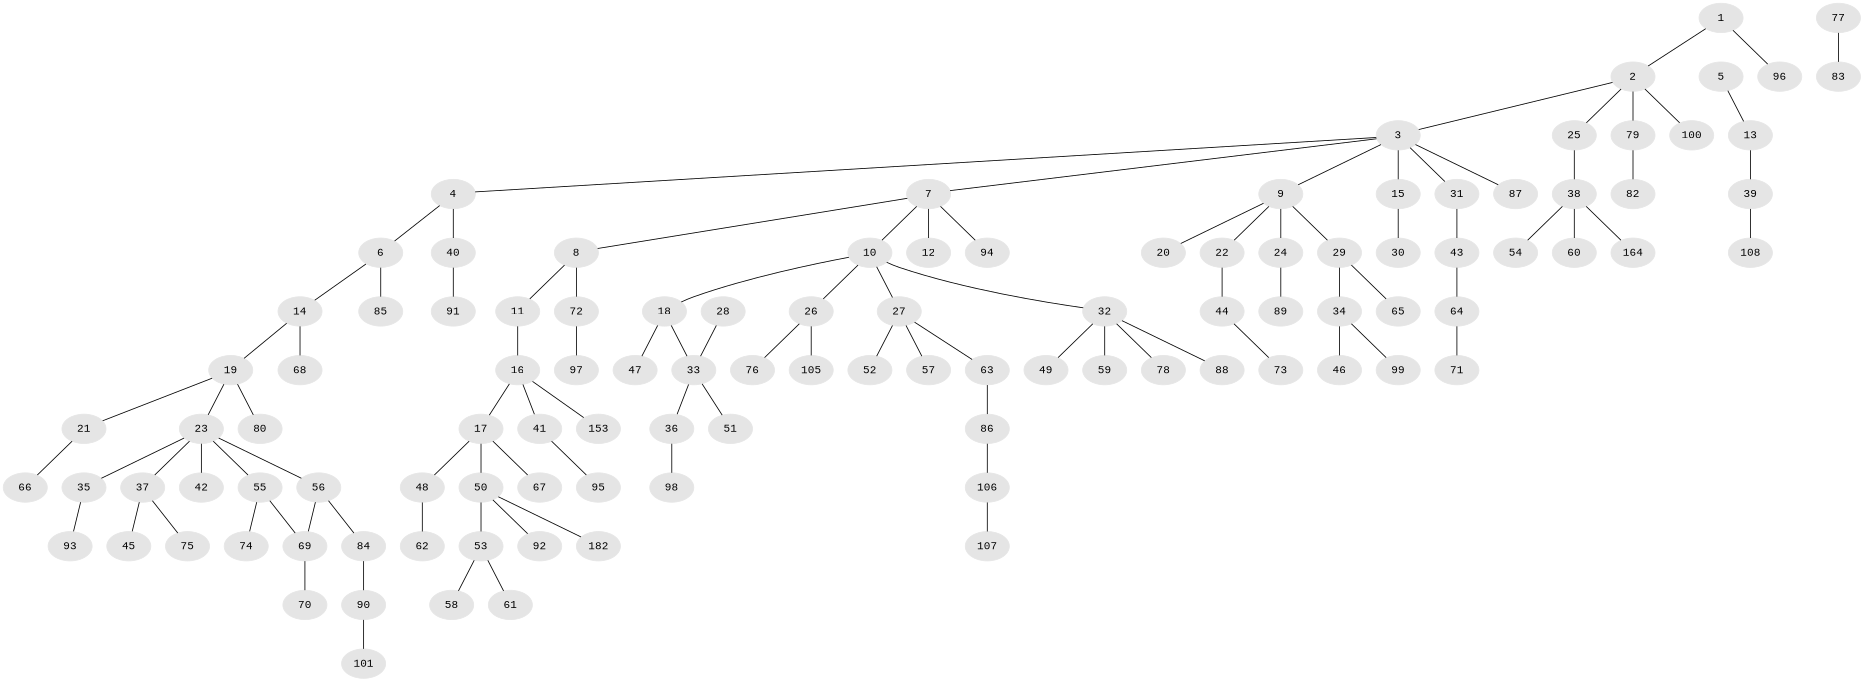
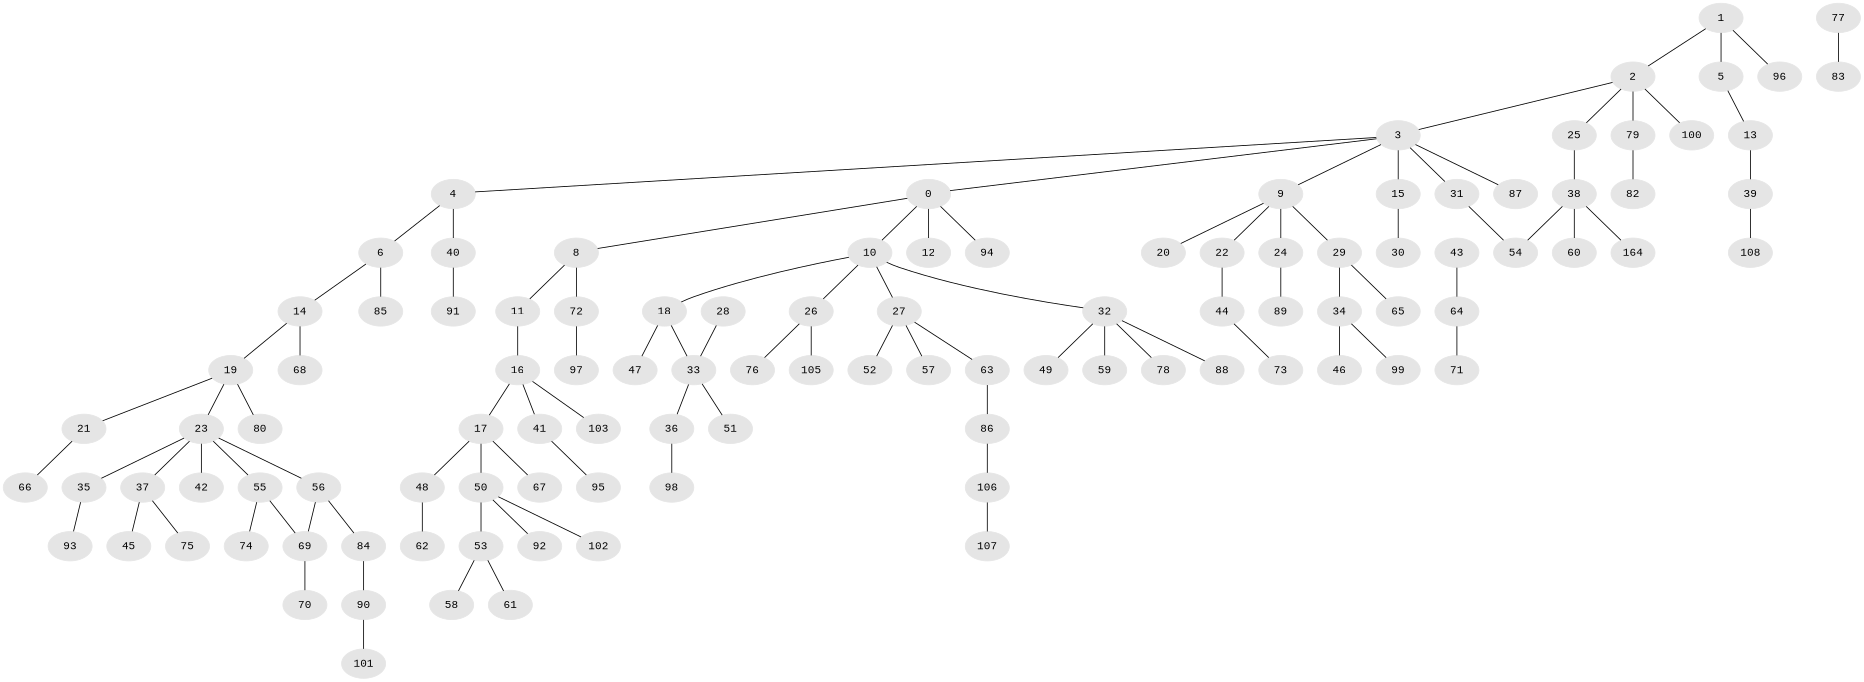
edge "1" -- "5": added
node "7": label "7" -> "0"
edge "31" -- "43": now "31" -- "54"
node "153": label "153" -> "103"
node "182": label "182" -> "102"
